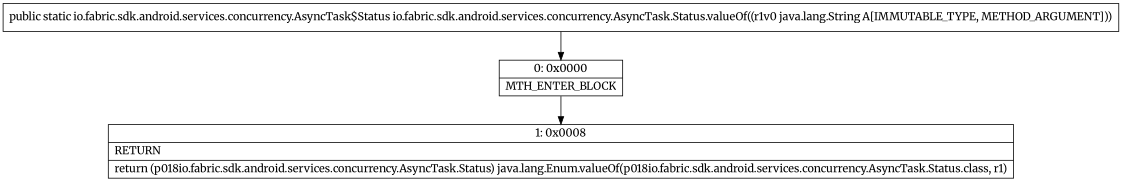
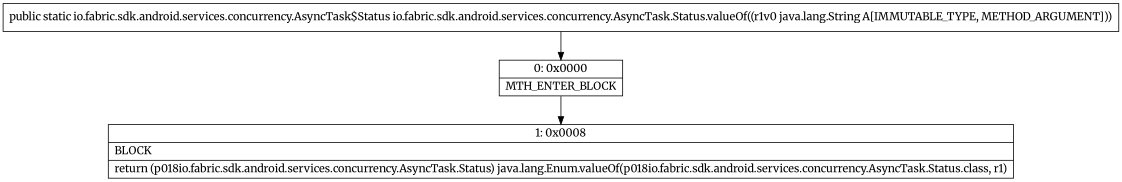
node "1: 0x0008": text "RETURN" -> "BLOCK"
